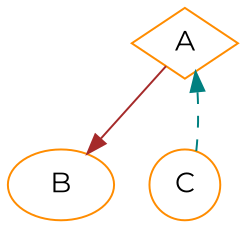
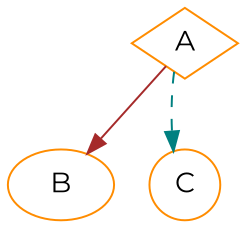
edge "C" -> "A": reversed
